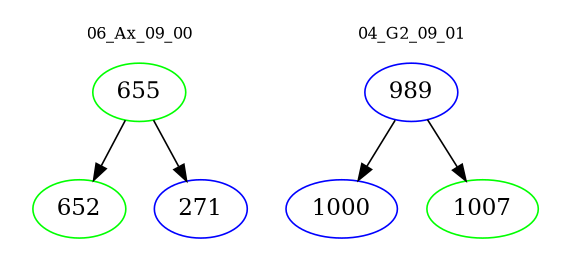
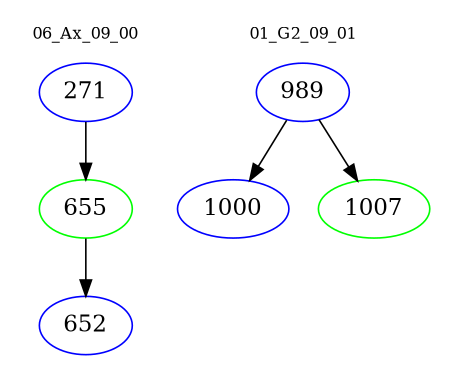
cluster "04_G2_09_01": label "04_G2_09_01" -> "01_G2_09_01"
edge "655" -> "271": reversed
node "652": color green -> blue
